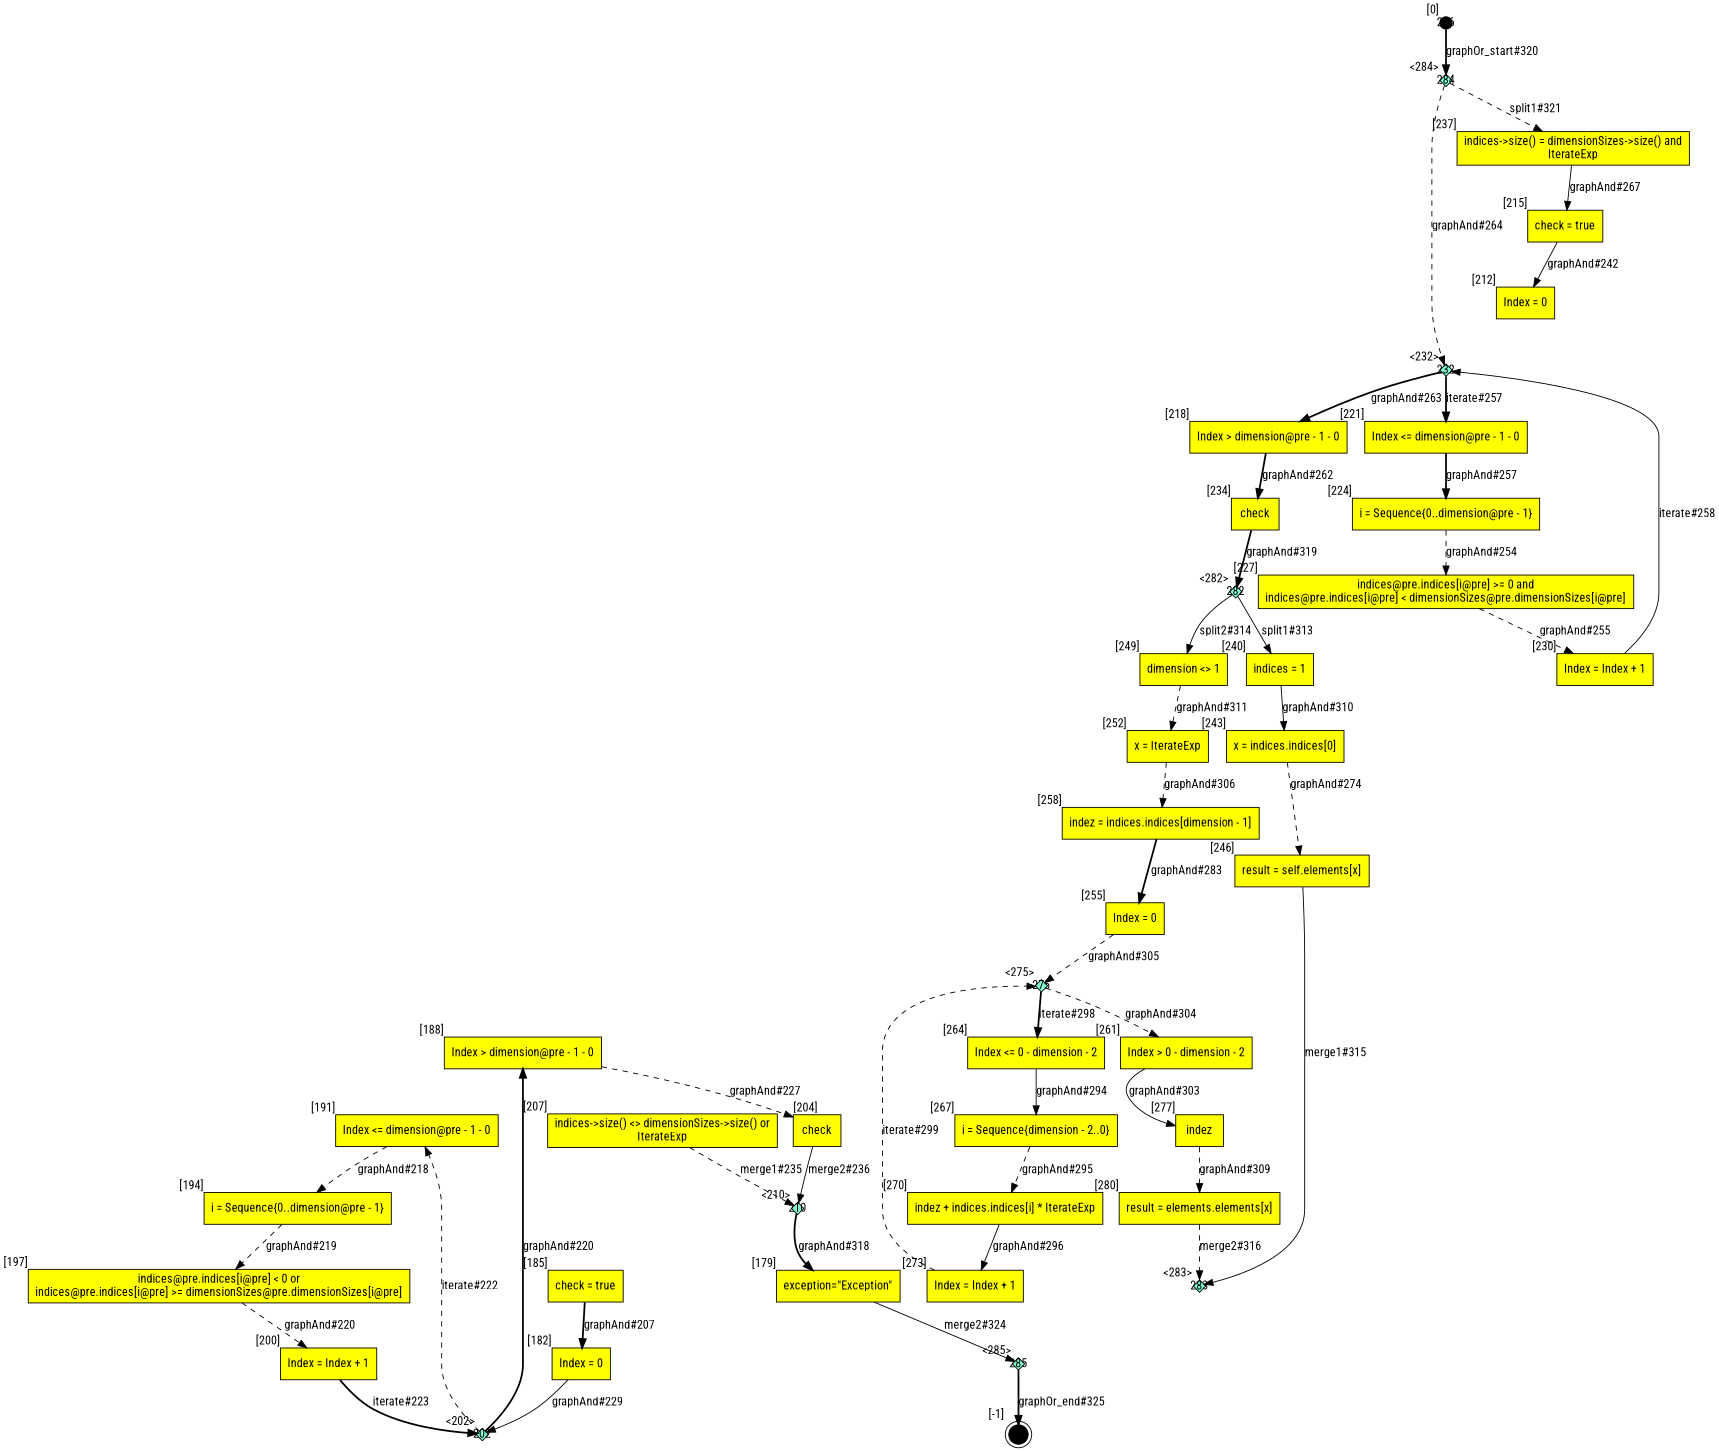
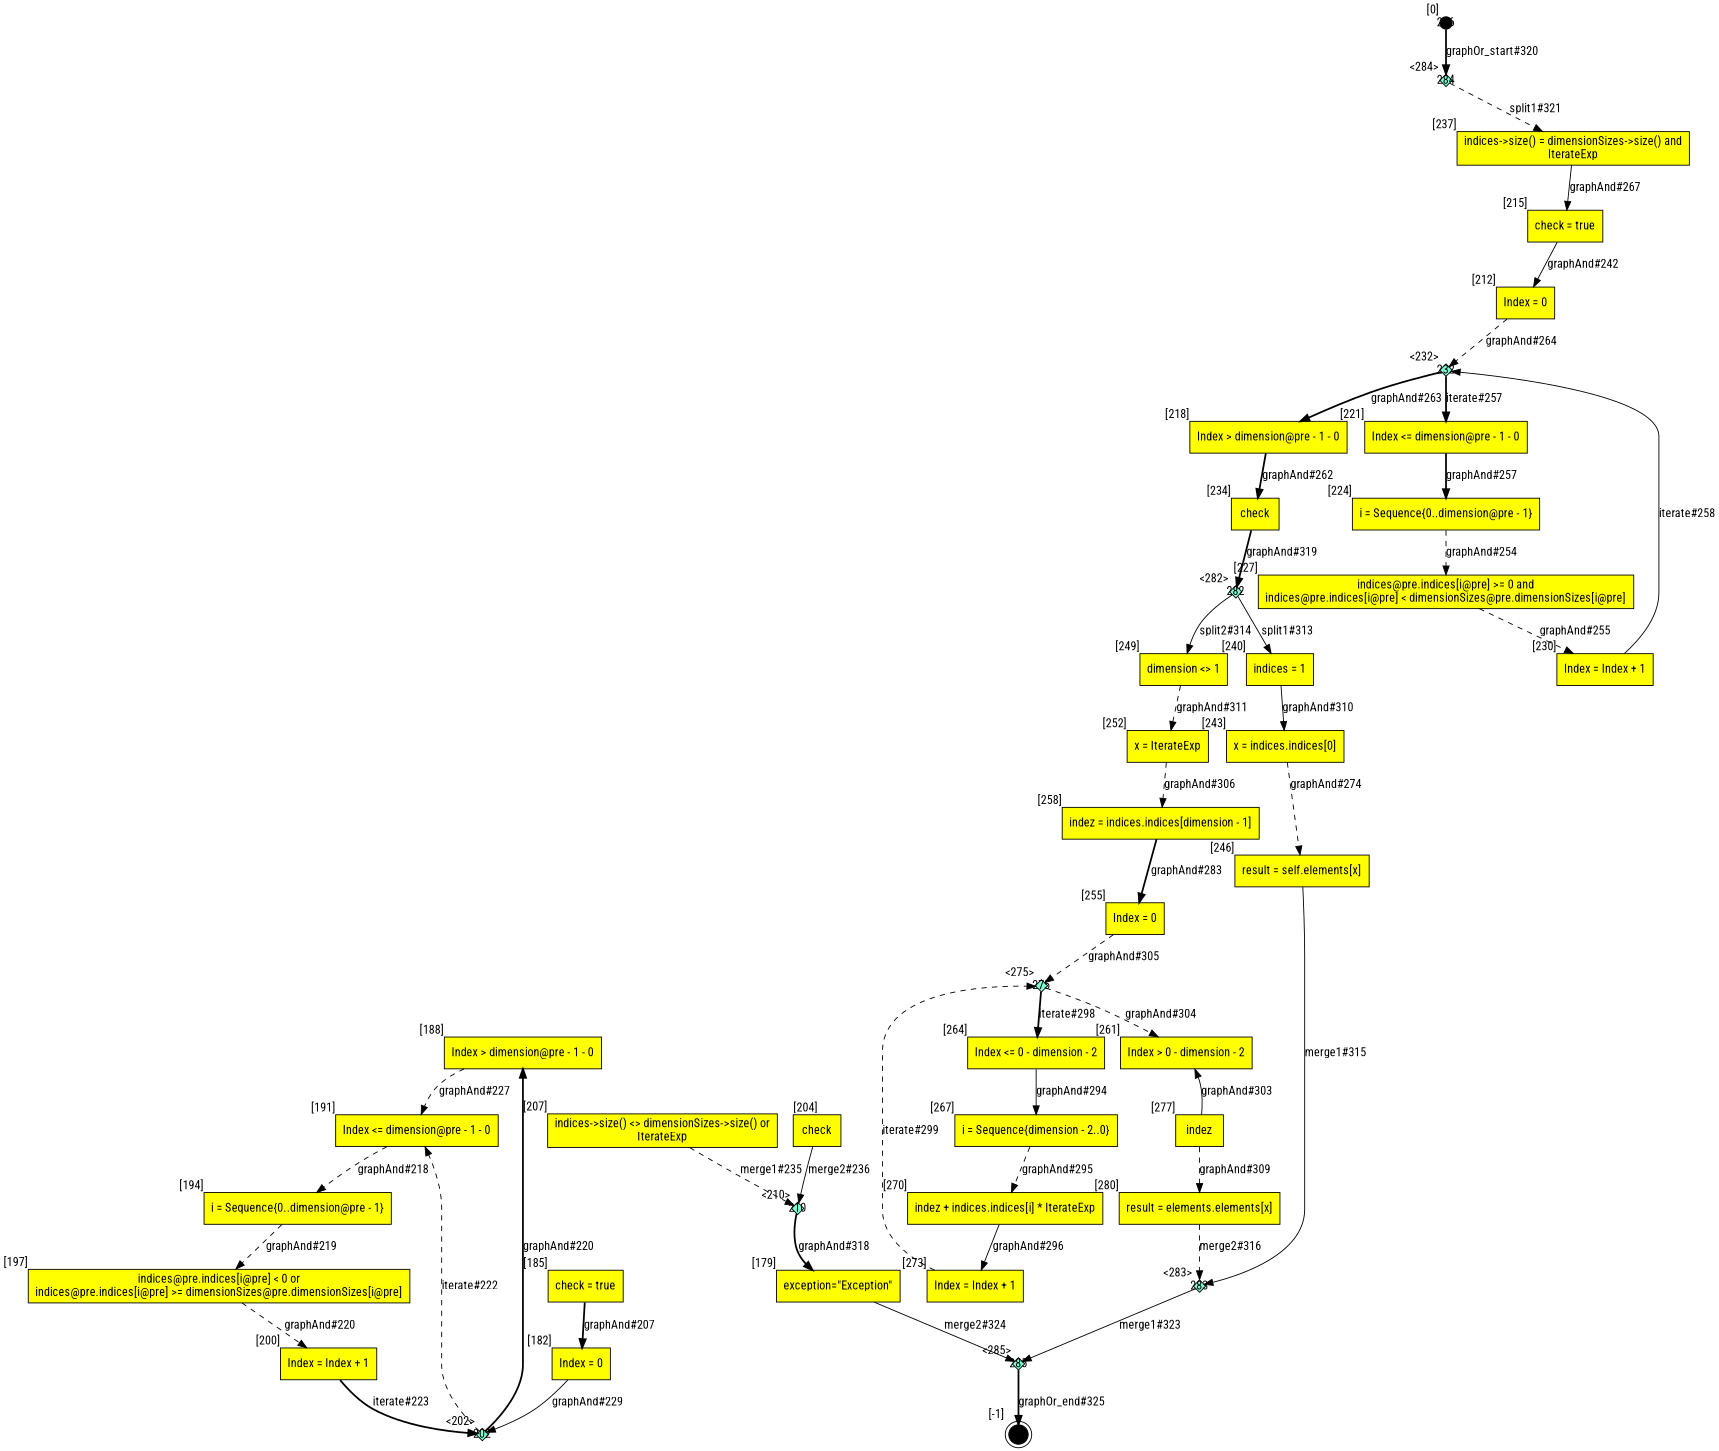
edge "284 <284>" -> "232 <232>": now "Index = 0 [212]" -> "232 <232>"
edge "Index > dimension@pre - 1 - 0 [188]" -> "check [204]": now "Index > dimension@pre - 1 - 0 [188]" -> "Index <= dimension@pre - 1 - 0 [191]"
edge "Index > 0 - dimension - 2 [261]" -> "indez [277]": reversed
edge "283 <283>" -> "285 <285>": added, label "merge1#323"
